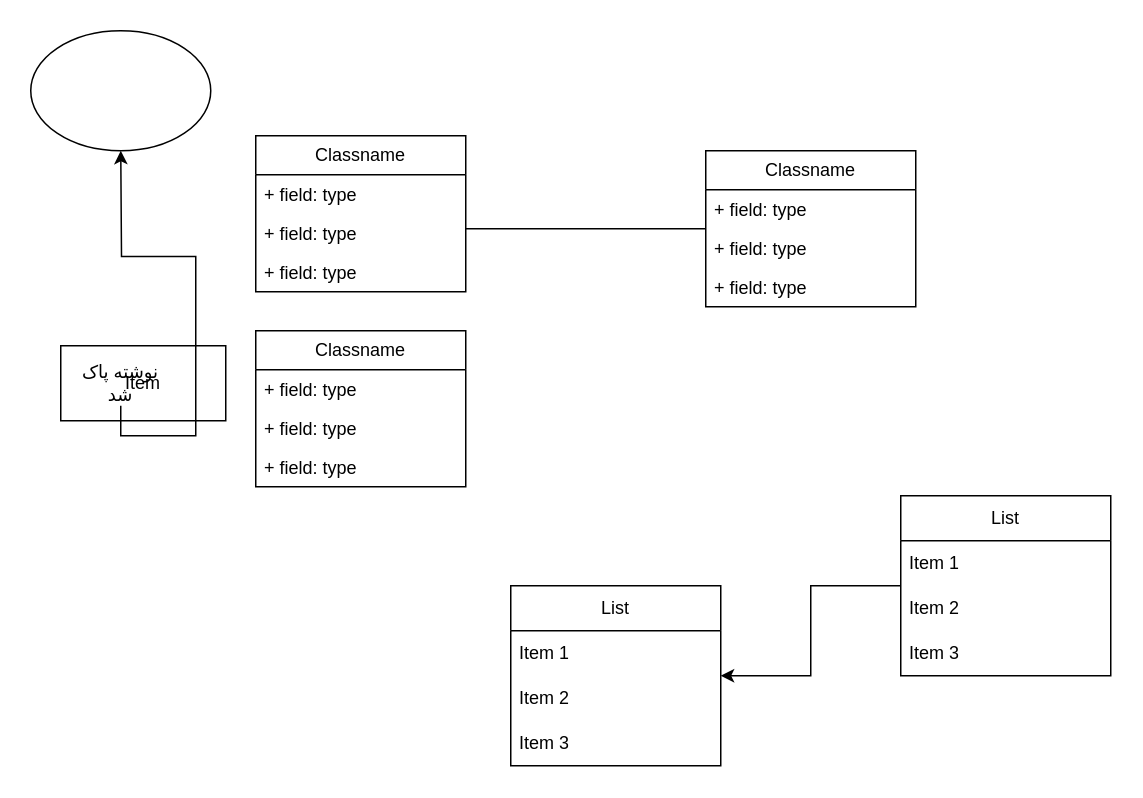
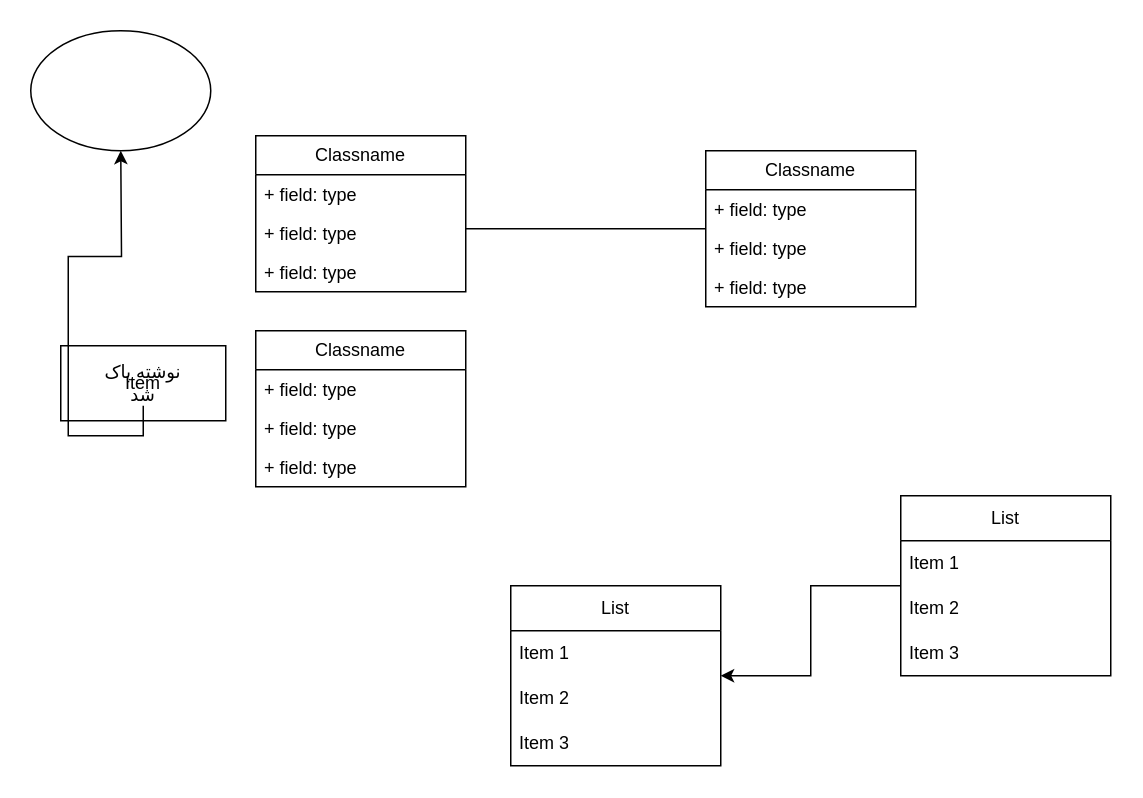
node "نوشته پاک شد": moved (121, 383) -> (143, 383)
